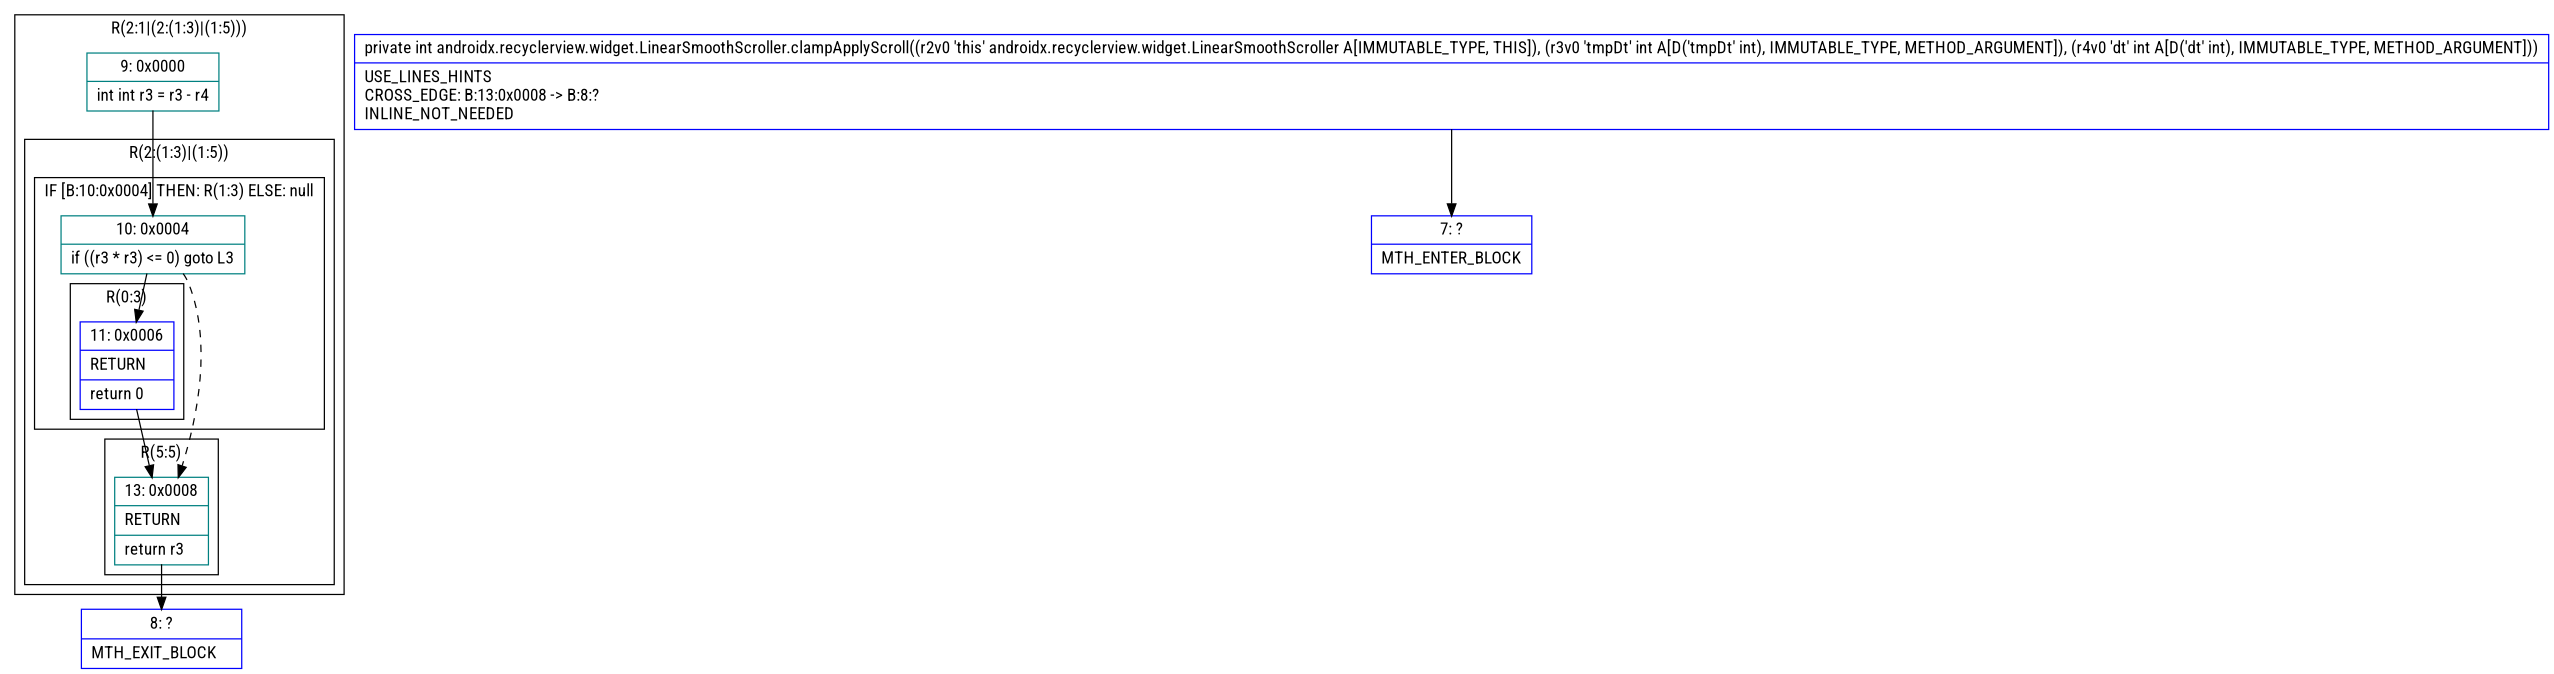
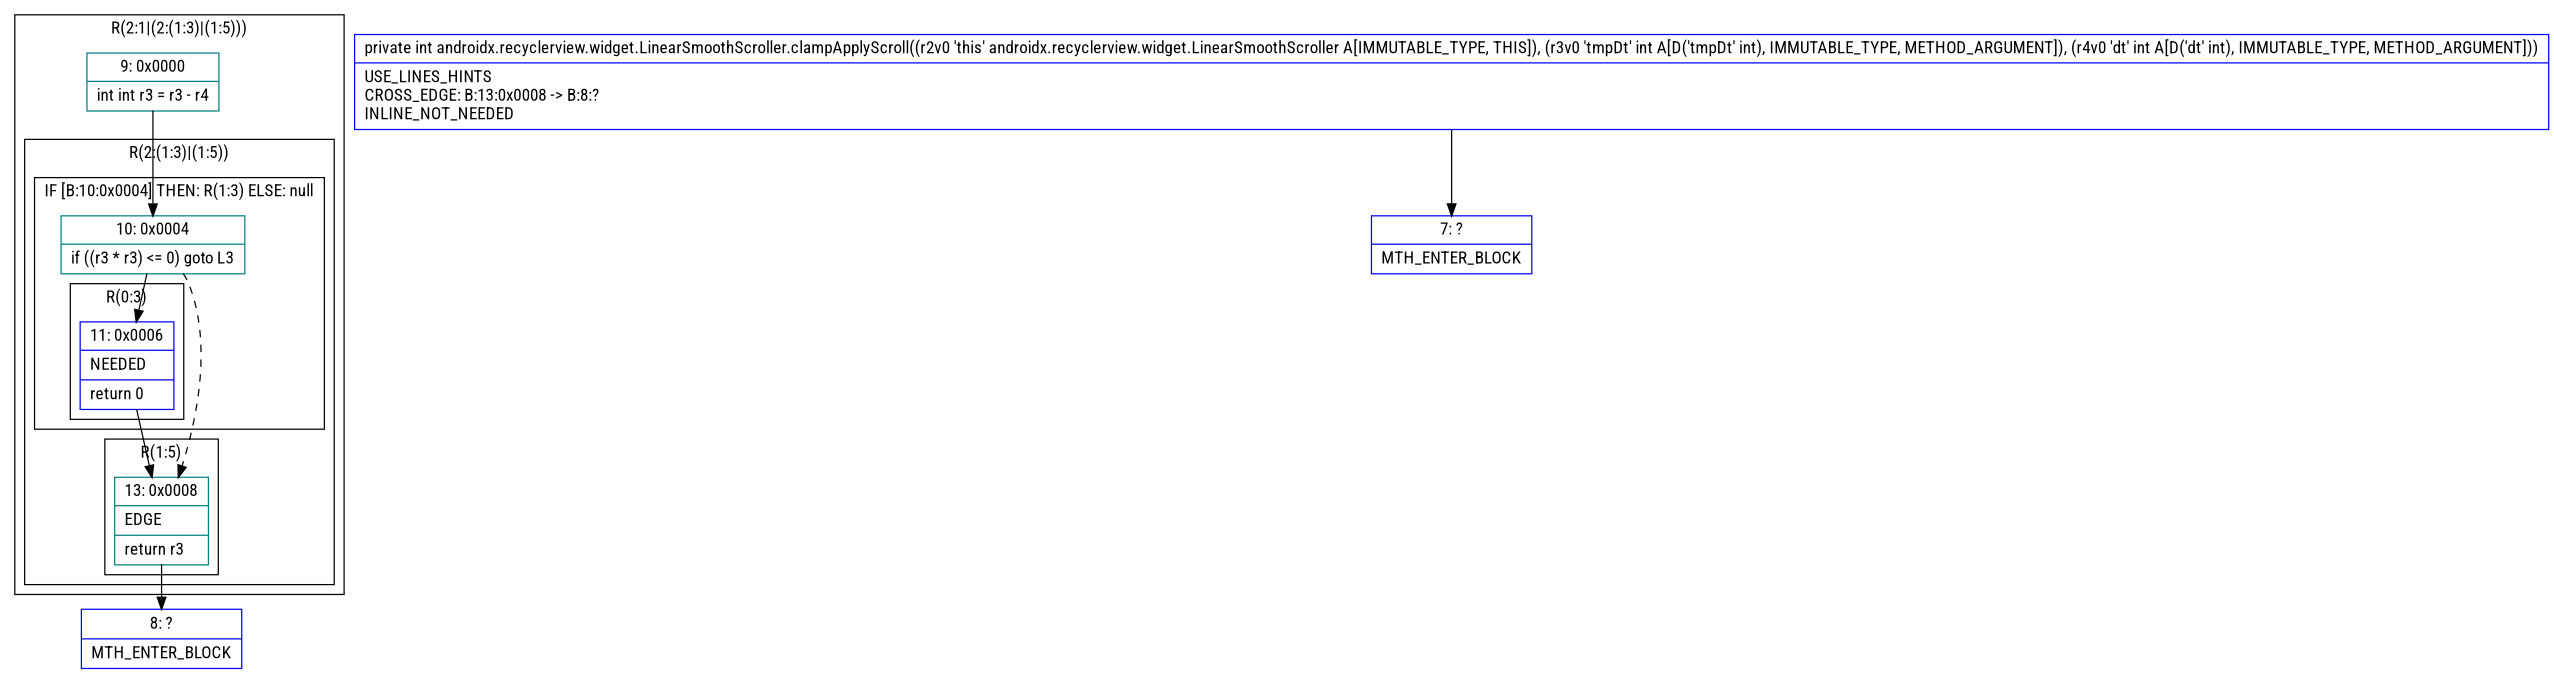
node "11: 0x0006": text "RETURN" -> "NEEDED"
cluster "R(5:5)": label "R(5:5)" -> "R(1:5)"
node "13: 0x0008": text "RETURN" -> "EDGE"
node "8: ?": text "MTH_EXIT_BLOCK" -> "MTH_ENTER_BLOCK"
